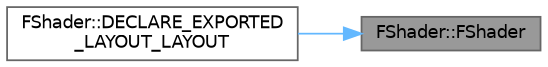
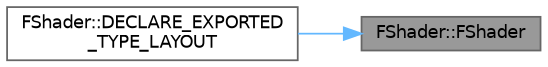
node "FShader::DECLARE_EXPORTED _LAYOUT_LAYOUT": label "FShader::DECLARE_EXPORTED _LAYOUT_LAYOUT" -> "FShader::DECLARE_EXPORTED _TYPE_LAYOUT"
